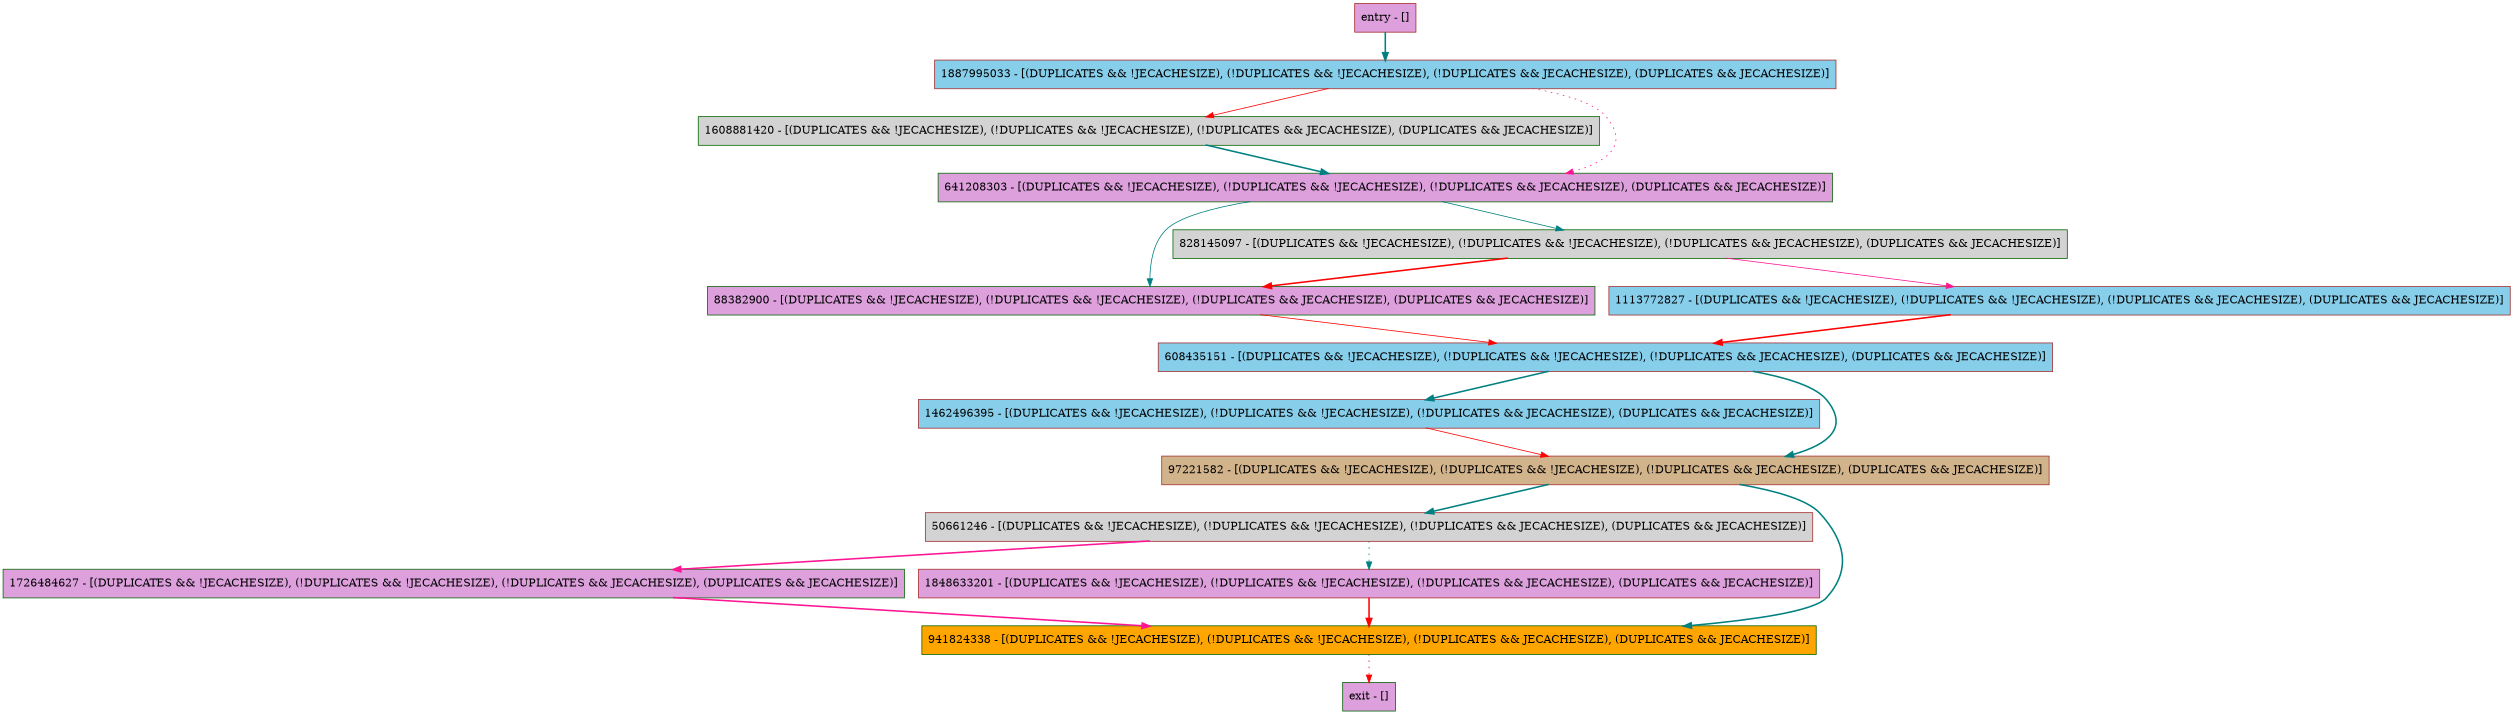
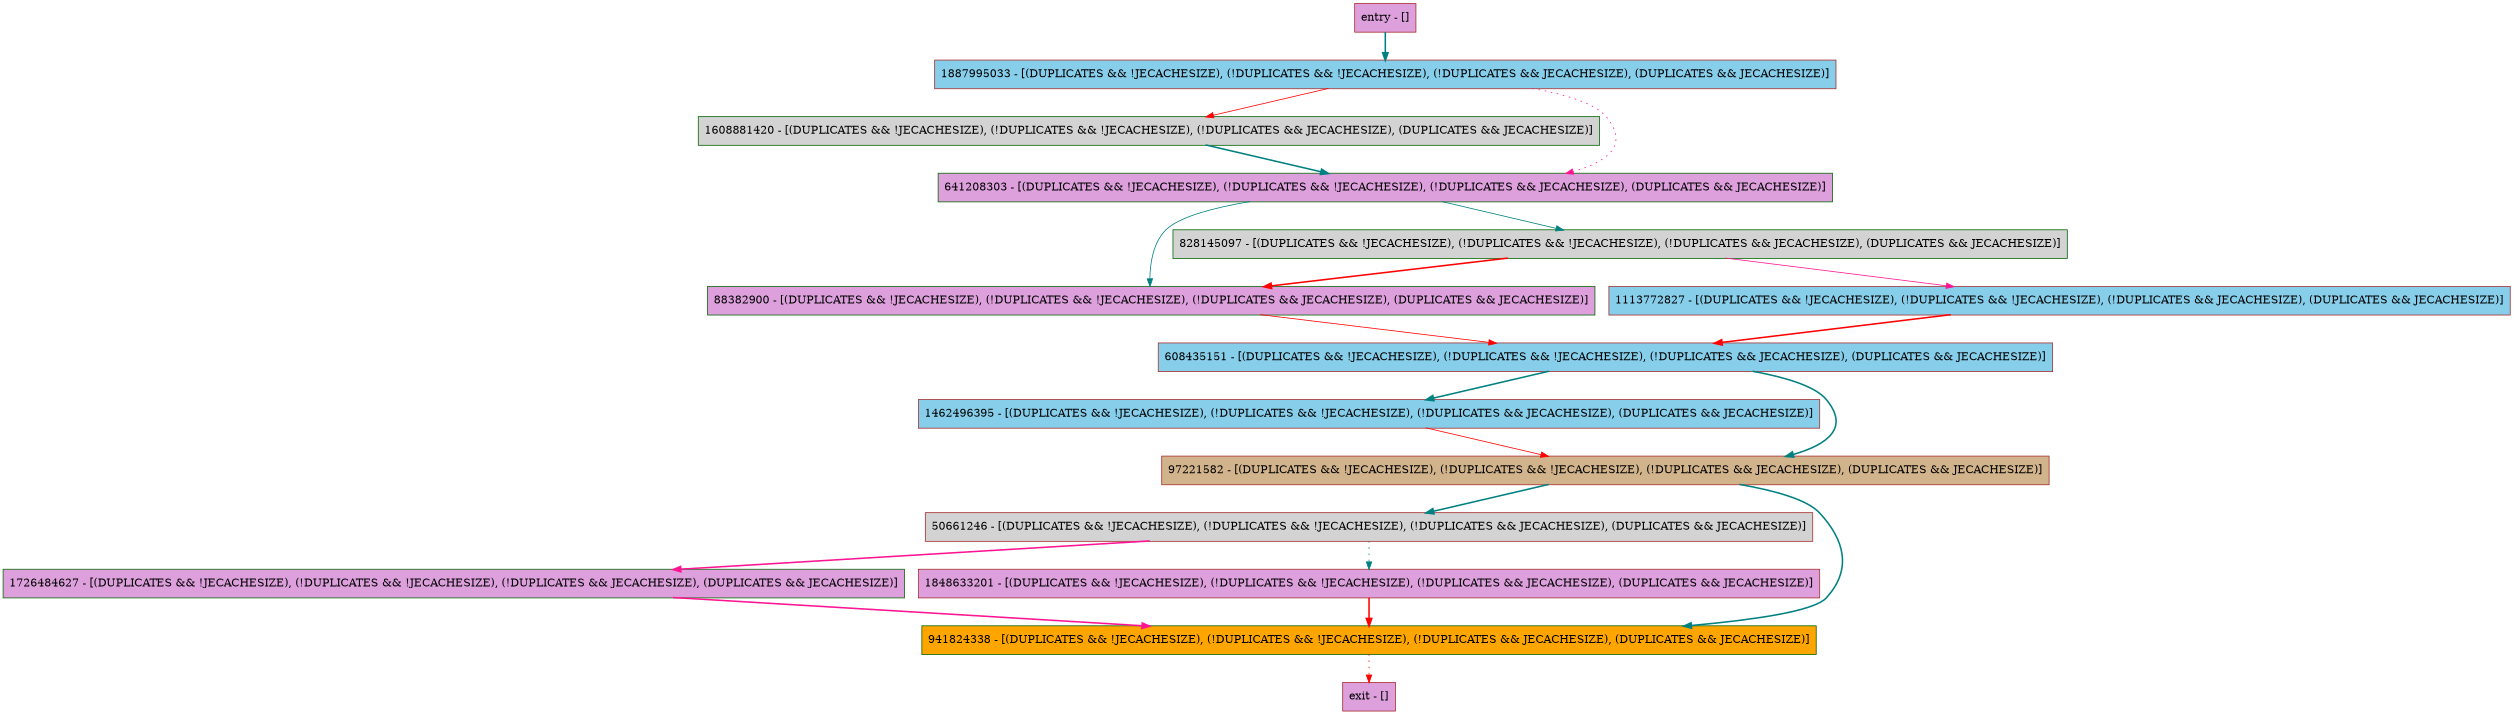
node "exit - []": color darkgreen -> brown
